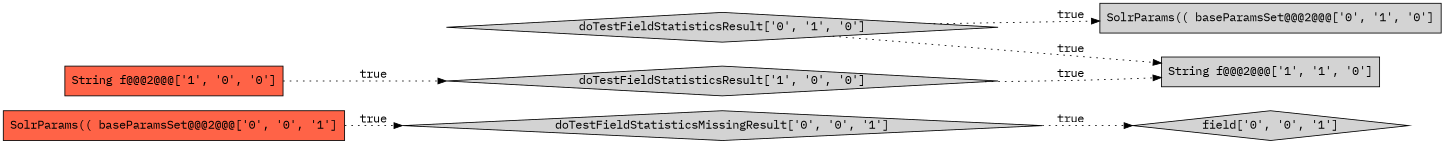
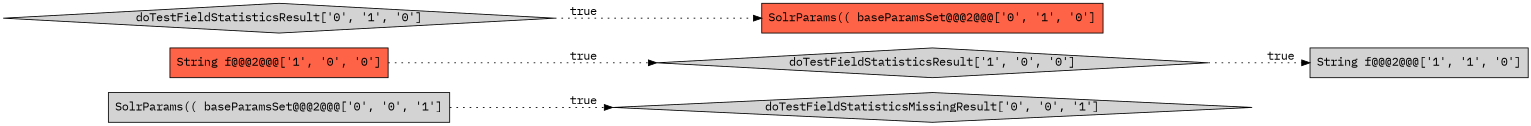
node "SolrParams(( baseParamsSet@@@2@@@['0', '1', '0']": fillcolor lightgray -> tomato
edge "doTestFieldStatisticsResult['0', '1', '0']" -> "String f@@@2@@@['1', '1', '0']": removed, label "true"
node "SolrParams(( baseParamsSet@@@2@@@['0', '0', '1']": fillcolor tomato -> lightgray
node "field['0', '0', '1']": removed
